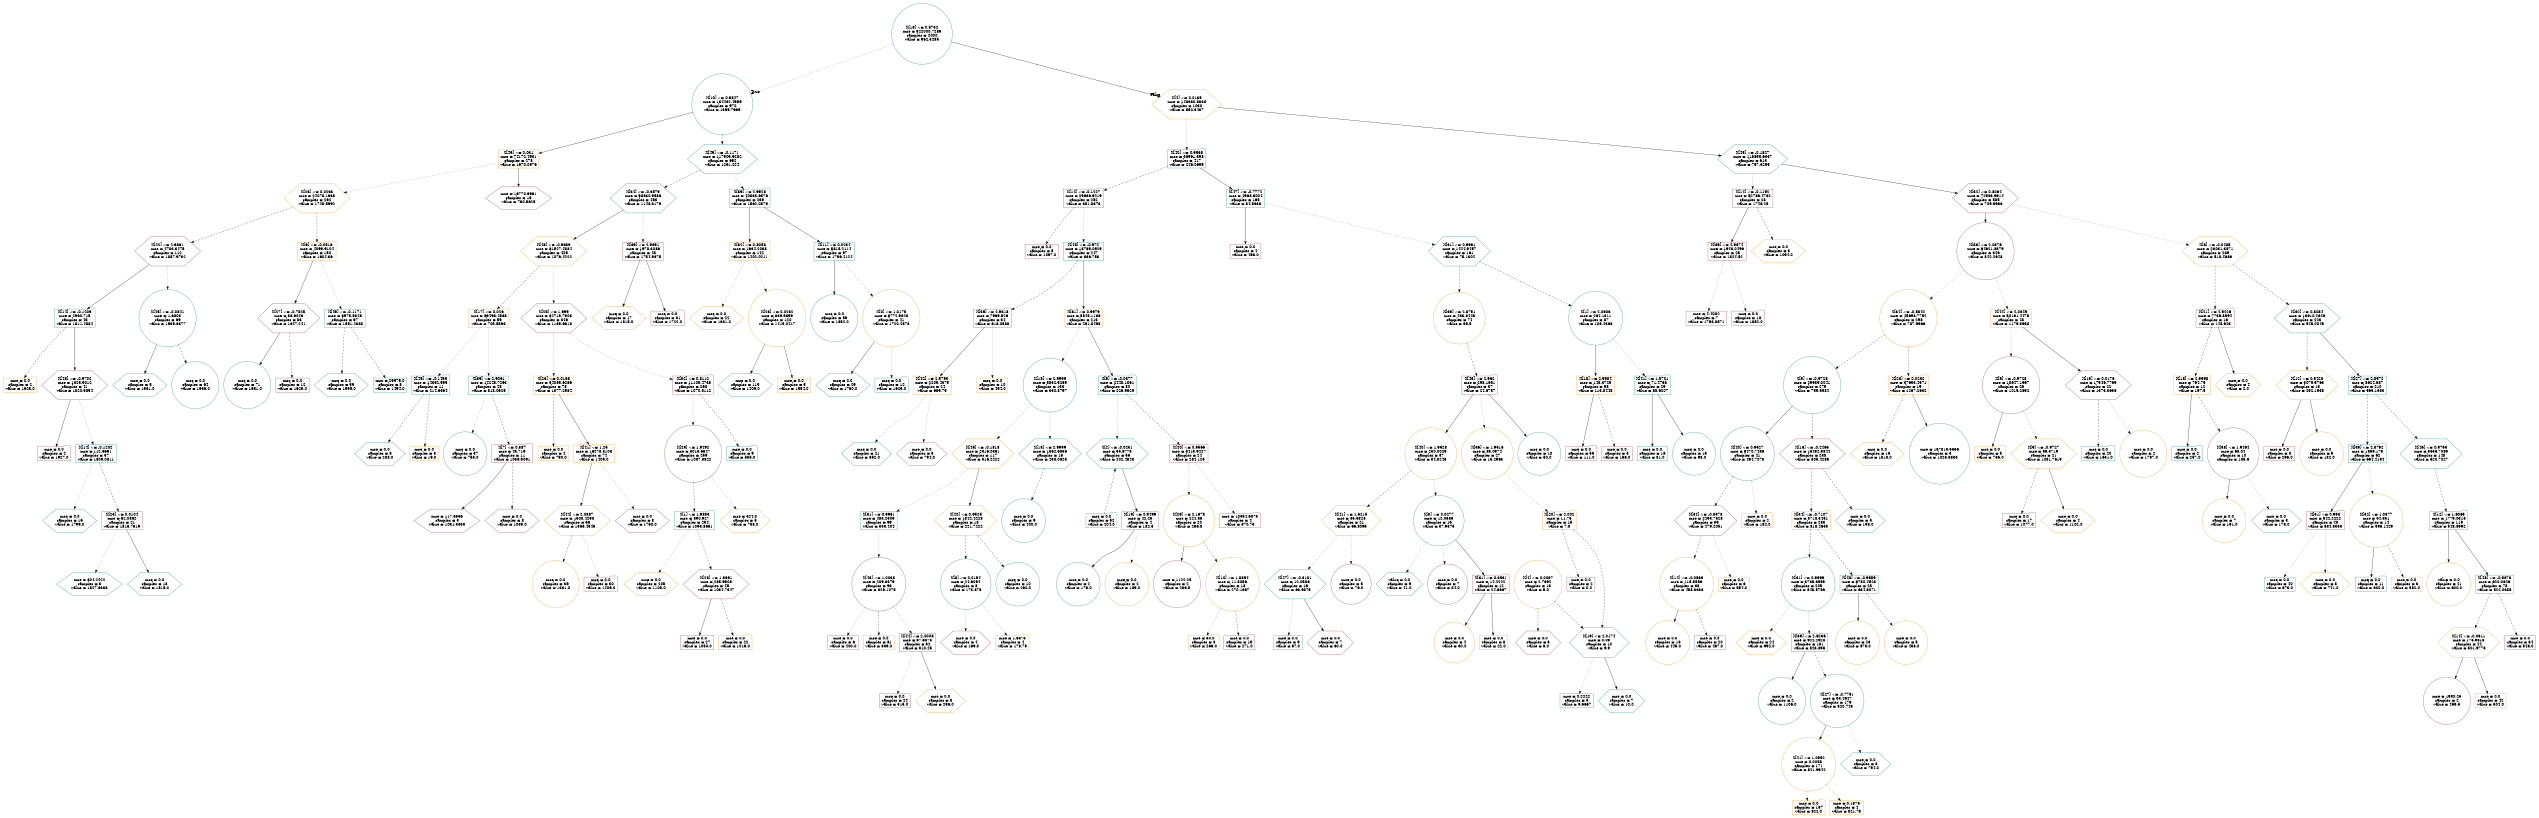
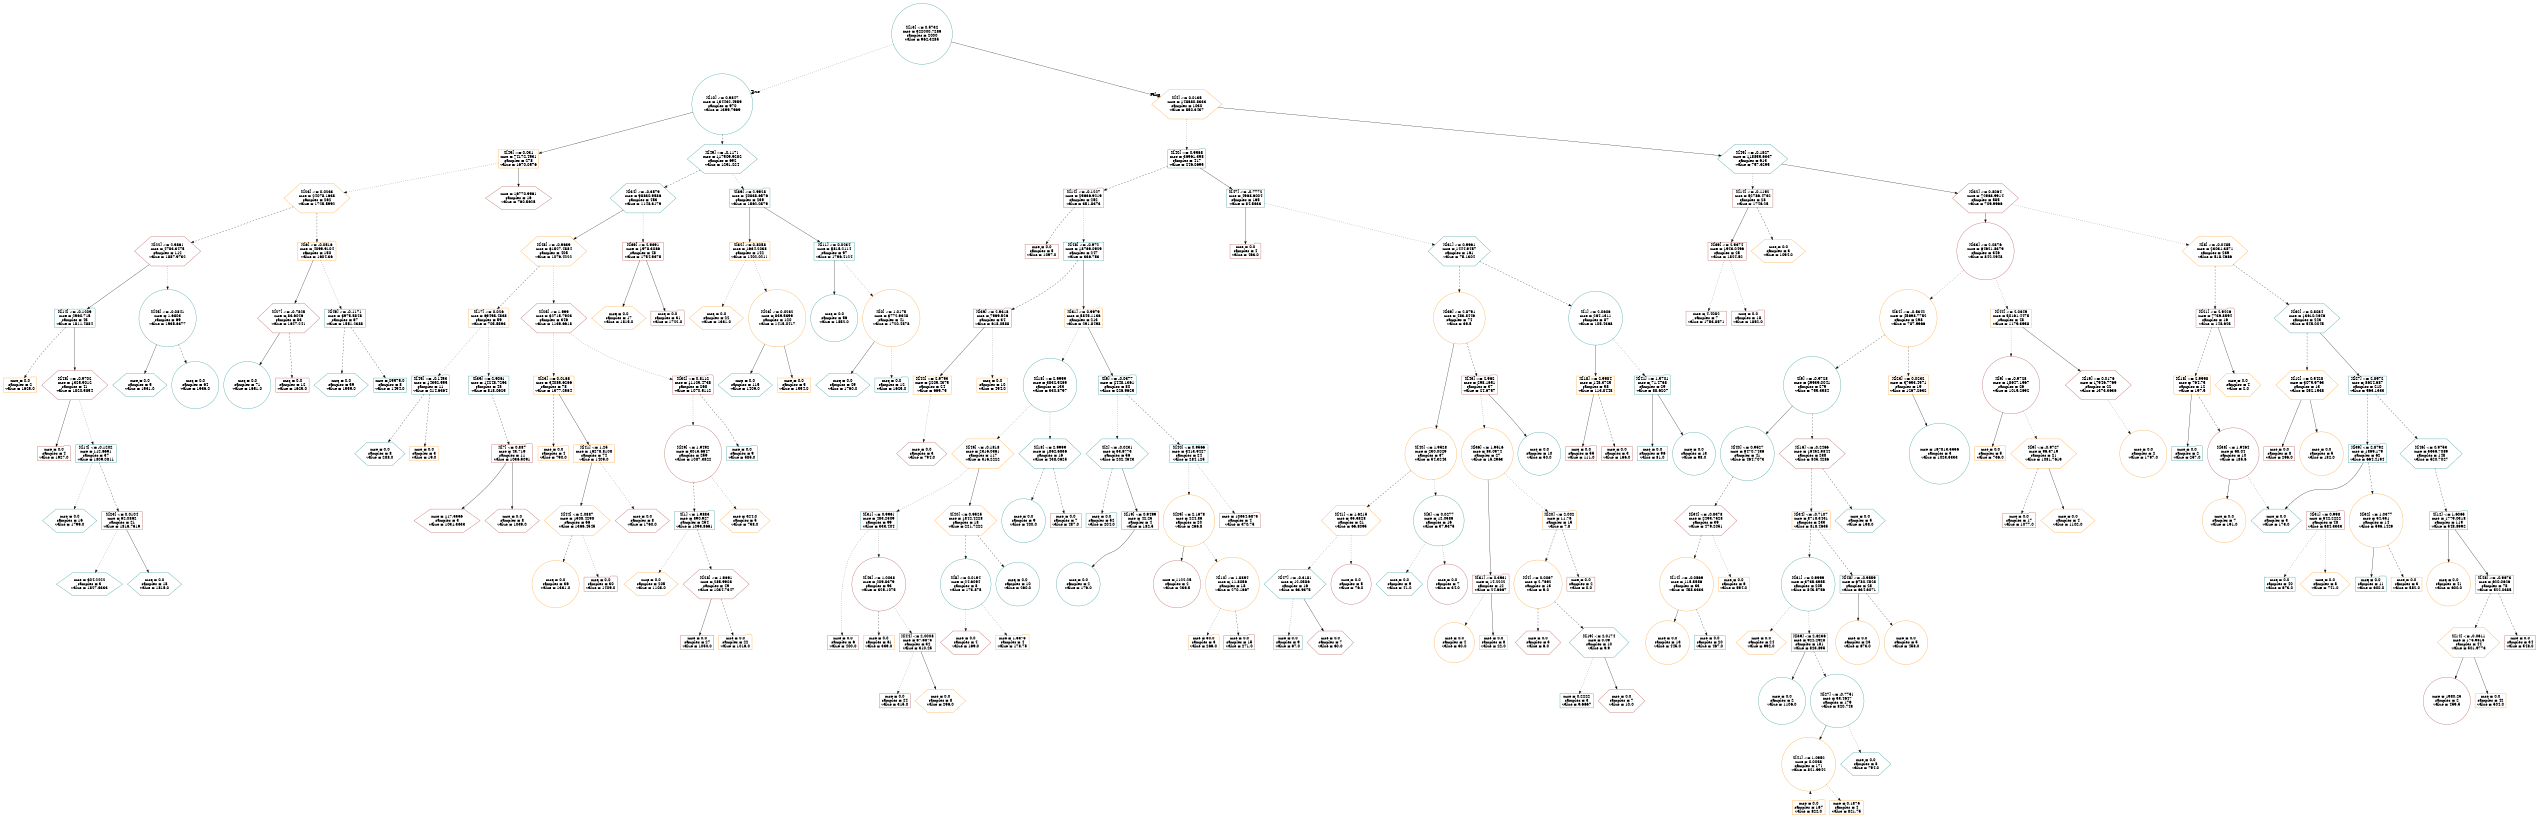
edge "X[43] <= 2.962 mse = 298.1651 samples = 37 value = 24.6757" -> "X[40] <= 1.9528 mse = 230.0029 samples = 37 value = 54.3243": now "X[39] <= 2.8791 mse = 483.8446 samples = 74 value = 39.5" -> "X[40] <= 1.9528 mse = 230.0029 samples = 37 value = 54.3243"
node "mse = 0.0 samples = 37 value = 753.0": removed
node "mse = 0.0 samples = 21 value = 652.0": removed
node "X[40] <= 0.9566 mse = 3413.9427 samples = 24 value = 284.125": color brown -> teal
node "mse = 0.0 samples = 16 value = 81.0": label "mse = 0.0 samples = 16 value = 81.0" -> "mse = 0.0 samples = 96 value = 81.0"
node "mse = 0.0 samples = 16 value = 1313.0": removed
node "mse = 0.0 samples = 20 value = 1331.0": removed
node "X[38] <= 1.9464 mse = 68.04 samples = 10 samples = 185.6": label "X[38] <= 1.9464 mse = 68.04 samples = 10 samples = 185.6" -> "X[38] <= 1.9464 mse = 68.04 samples = 10 value = 185.6"
edge "X[39] <= 2.8792 mse = 1869.179 samples = 62 value = 664.4194" -> "X[32] <= 1.0377 mse = 54.551 samples = 14 value = 596.1429": style dotted -> dashed
edge "X[7] <= 0.887 mse = 43.719 samples = 11 value = 1036.9091" -> "mse = 0.0 samples = 8 value = 1039.0": style dashed -> solid
edge "X[39] <= 2.8792 mse = 1869.179 samples = 62 value = 664.4194" -> "X[31] <= 0.998 mse = 642.2222 samples = 48 value = 684.3333": now "X[39] <= 2.8792 mse = 1869.179 samples = 62 value = 664.4194" -> "mse = 0.0 samples = 3 value = 173.0"
edge "mse = 0.0 samples = 52 value = 204.0" -> "X[2] <= -0.0231 mse = 33.6773 samples = 56 value = 202.4643": reversed
node "mse = 0.0 samples = 7 value = 487.0": added
node "mse = 0.0 samples = 2 value = 182.0": removed
edge "X[29] <= 2.1678 mse = 224.86 samples = 20 value = 266.8" -> "X[10] <= 1.8894 mse = 11.8056 samples = 18 value = 270.1667": style dashed -> dotted
edge "X[3] <= 0.0277 mse = 12.0586 samples = 16 value = 37.9375" -> "X[31] <= 0.3931 mse = 14.2222 samples = 12 value = 24.6667": now "X[36] <= 1.9516 mse = 83.0974 samples = 27 value = 15.2963" -> "X[31] <= 0.3931 mse = 14.2222 samples = 12 value = 24.6667"
edge "X[20] <= 2.002 mse = 11.76 samples = 15 value = 7.8" -> "X[19] <= 2.0174 mse = 0.09 samples = 10 value = 9.9": now "X[20] <= 2.002 mse = 11.76 samples = 15 value = 7.8" -> "X[4] <= 0.0067 mse = 2.7692 samples = 13 value = 9.0"
node "mse = 0.0 samples = 2 value = 189.0": removed
node "value = 0.0 samples = 9 value = 41.0": label "value = 0.0 samples = 9 value = 41.0" -> "mse = 0.0 samples = 9 value = 41.0"
node "value = 0.0 samples = 41 value = 600.0": label "value = 0.0 samples = 41 value = 600.0" -> "mse = 0.0 samples = 41 value = 600.0"
edge "X[31] <= 0.3931 mse = 14.2222 samples = 12 value = 24.6667" -> "mse = 0.0 samples = 4 value = 30.0": style solid -> dotted
edge "X[43] <= 1.0038 mse = 209.8379 samples = 93 value = 329.1075" -> "mse = 0.0 samples = 6 value = 400.0": now "X[31] <= 0.9961 mse = 483.2509 samples = 99 value = 333.404" -> "mse = 0.0 samples = 6 value = 400.0"
node "mse = 0.0 samples = 7 value = 10.0": color teal -> brown
edge "X[41] <= 1.0952 mse = 0.0058 samples = 171 value = 821.9942" -> "mse = 0.0 samples = 167 value = 822.0": reversed
